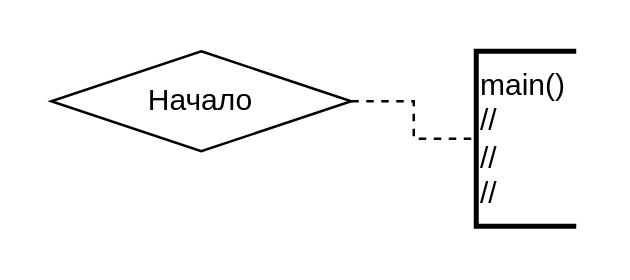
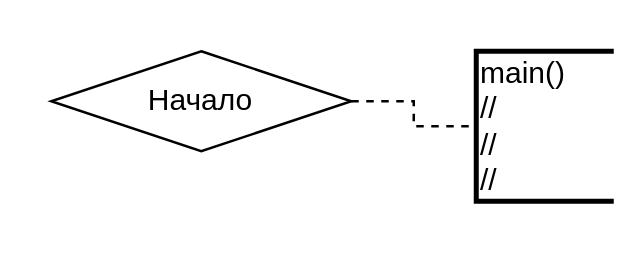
node "main() // // //": size 100x175 -> 138x150
